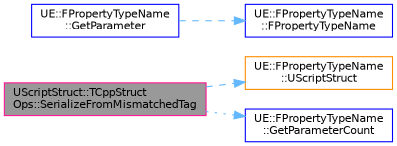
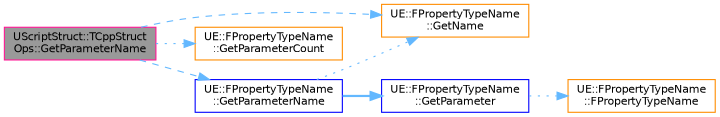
edge "UE::FPropertyTypeName ::GetParameter" -> "UE::FPropertyTypeName ::FPropertyTypeName": style dashed -> dotted
node "UE::FPropertyTypeName ::FPropertyTypeName": color blue -> darkorange
node "UE::FPropertyTypeName ::UScriptStruct": label "UE::FPropertyTypeName ::UScriptStruct" -> "UE::FPropertyTypeName ::GetName"
node "UE::FPropertyTypeName ::GetParameterName": added
node "UScriptStruct::TCppStruct Ops::SerializeFromMismatchedTag": label "UScriptStruct::TCppStruct Ops::SerializeFromMismatchedTag" -> "UScriptStruct::TCppStruct Ops::GetParameterName"
node "UE::FPropertyTypeName ::GetParameterCount": color blue -> darkorange
